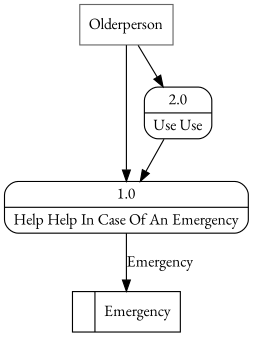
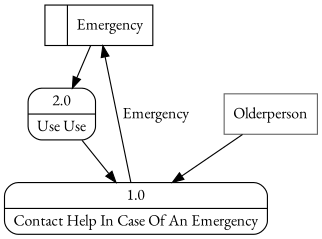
edge "Olderperson" -> "2.0": now "Emergency" -> "2.0"
node "1.0": text "Help Help In Case Of An Emergency" -> "Contact Help In Case Of An Emergency"
